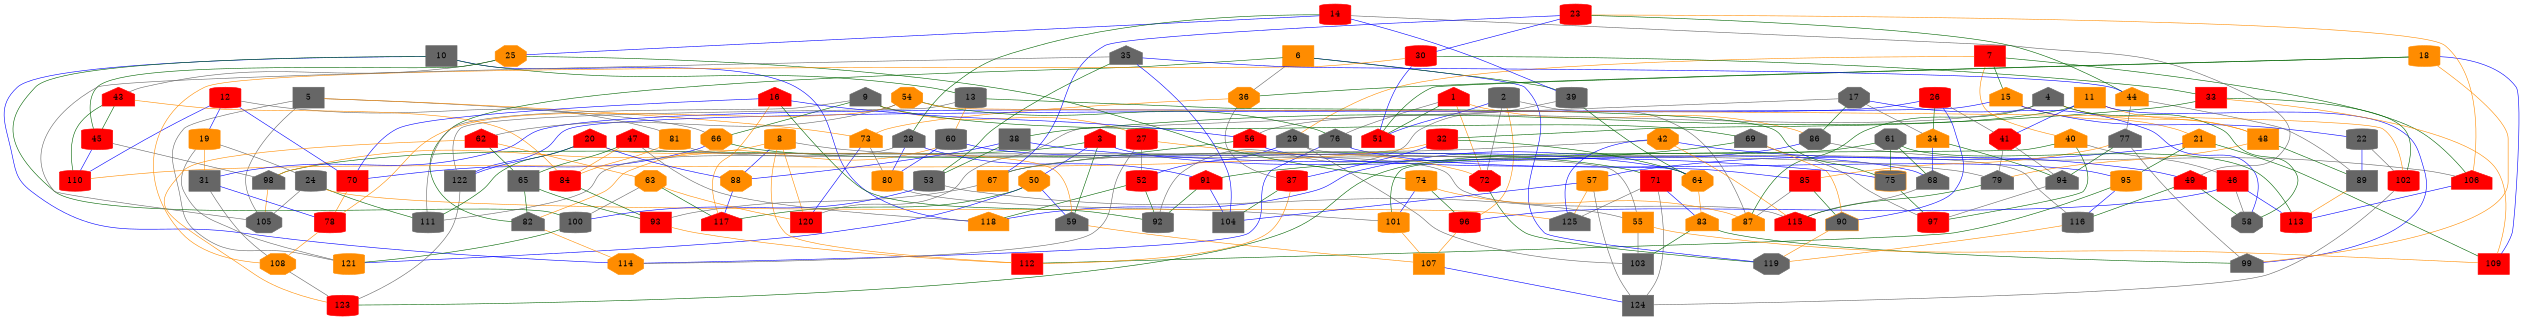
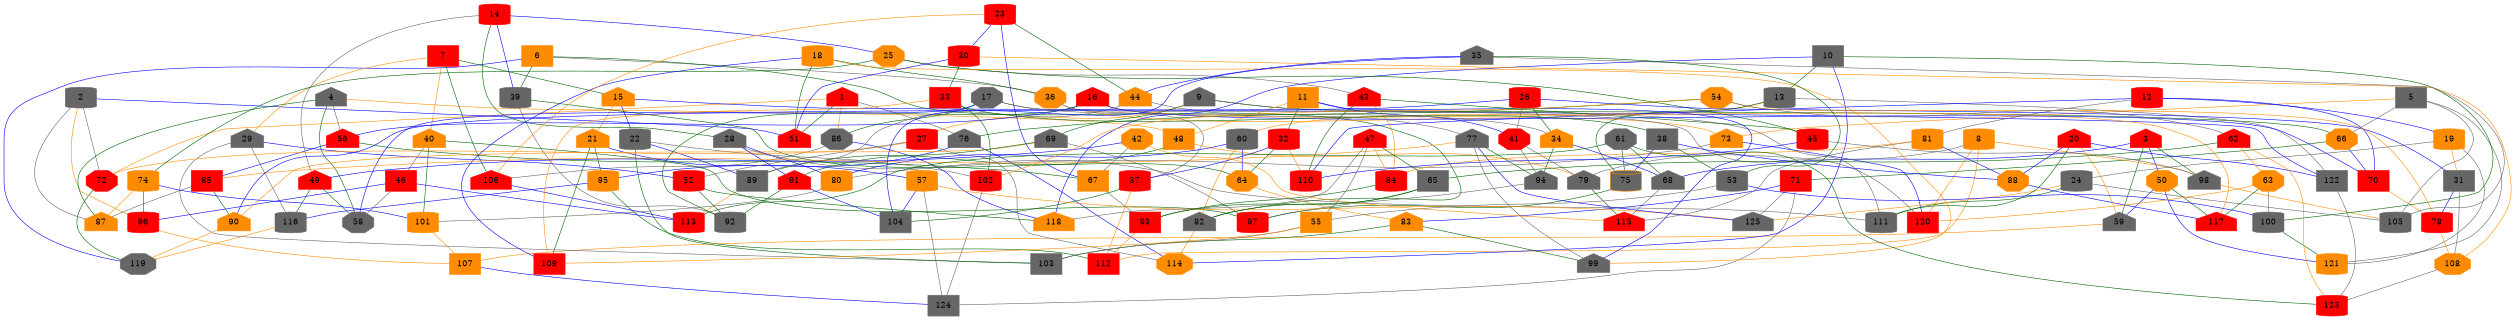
edge "42" -- "125": now "77" -- "125"
edge "8" -- "88": now "81" -- "88"
node "105": shape octagon -> cylinder
node "90": fillcolor gray40 -> darkorange
edge "22" -- "103": added
